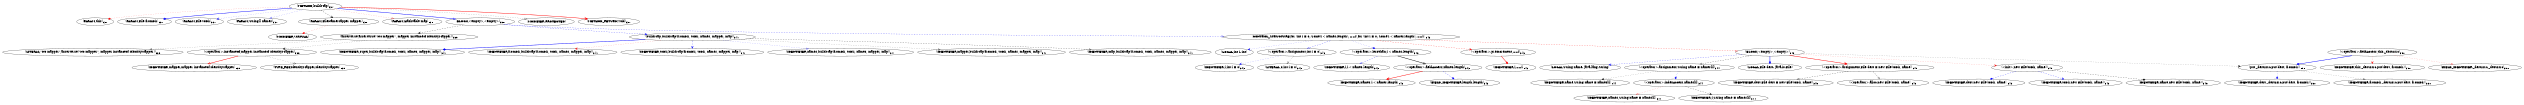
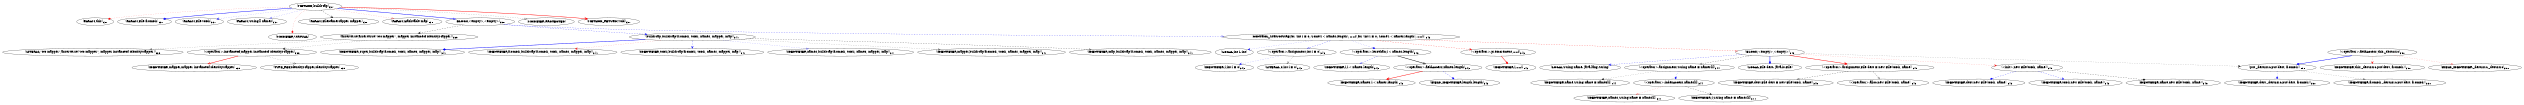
edge "(PARAM,FileNameMapper mapper)" -> "(MODIFIER,VIRTUAL)": now "(METHOD,buildMap)" -> "(MODIFIER,VIRTUAL)"
